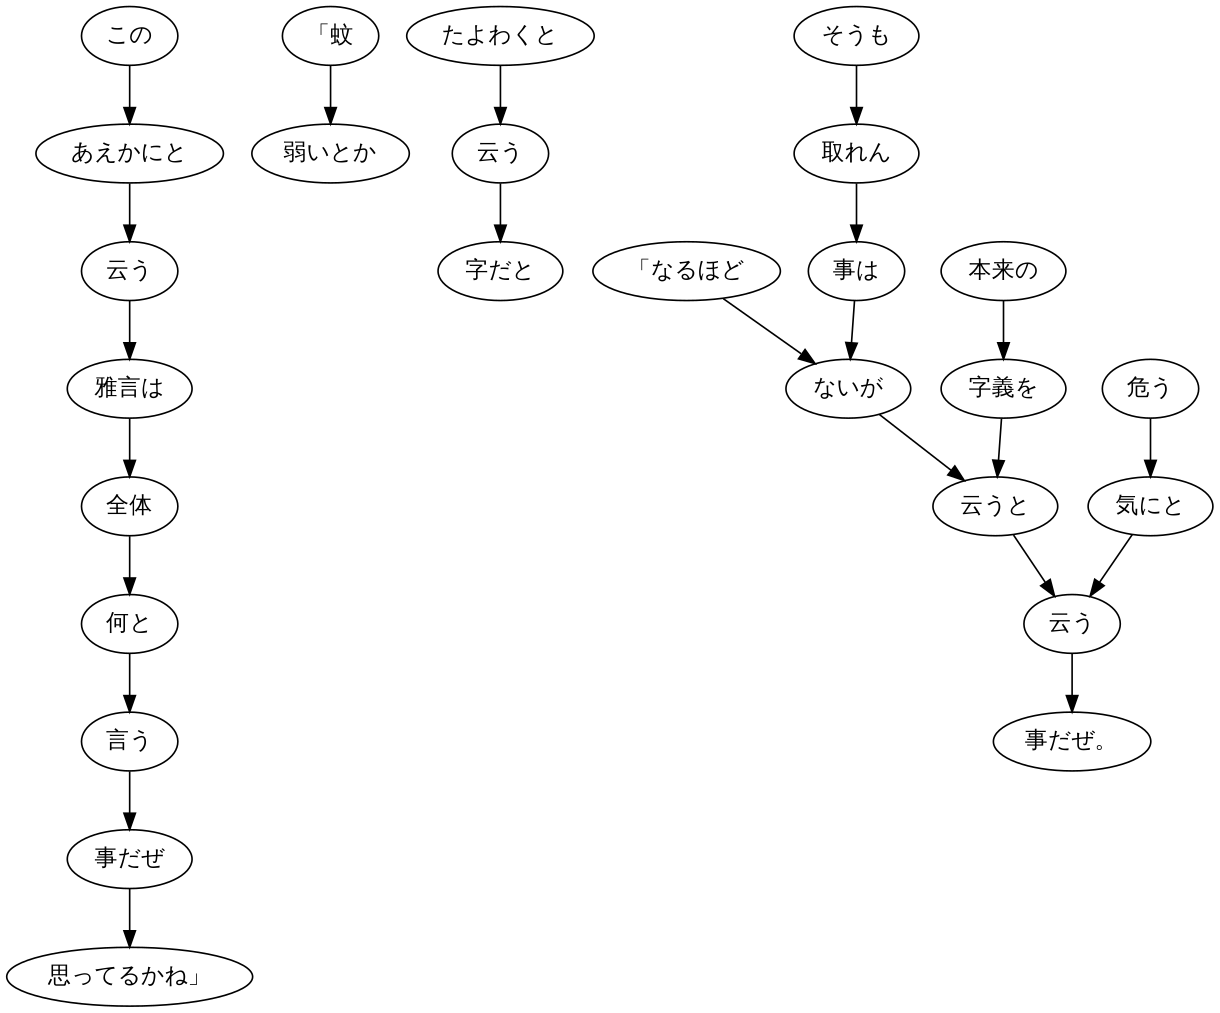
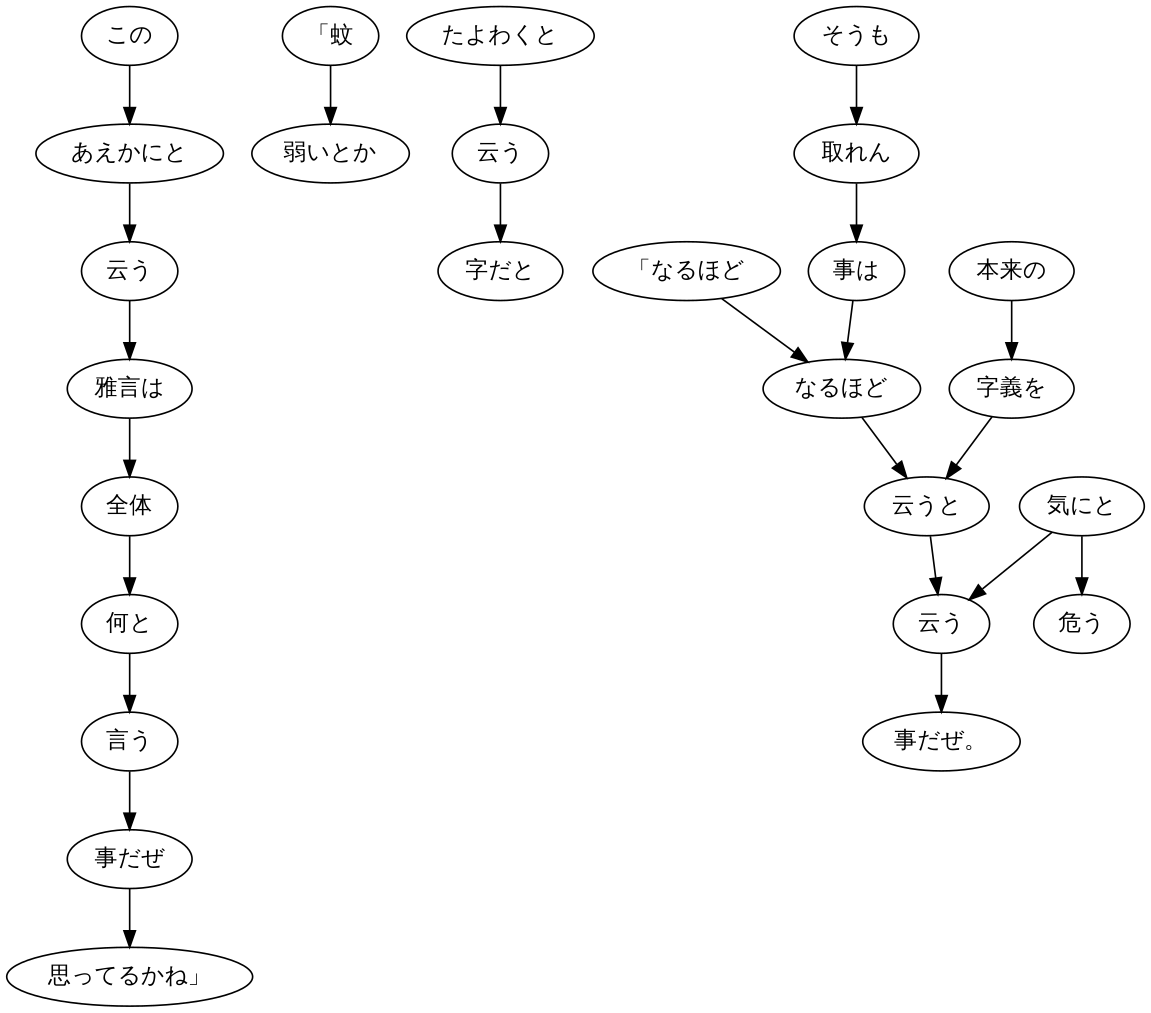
node "ないが": label "ないが" -> "なるほど"
edge "危う" -> "気にと": reversed
